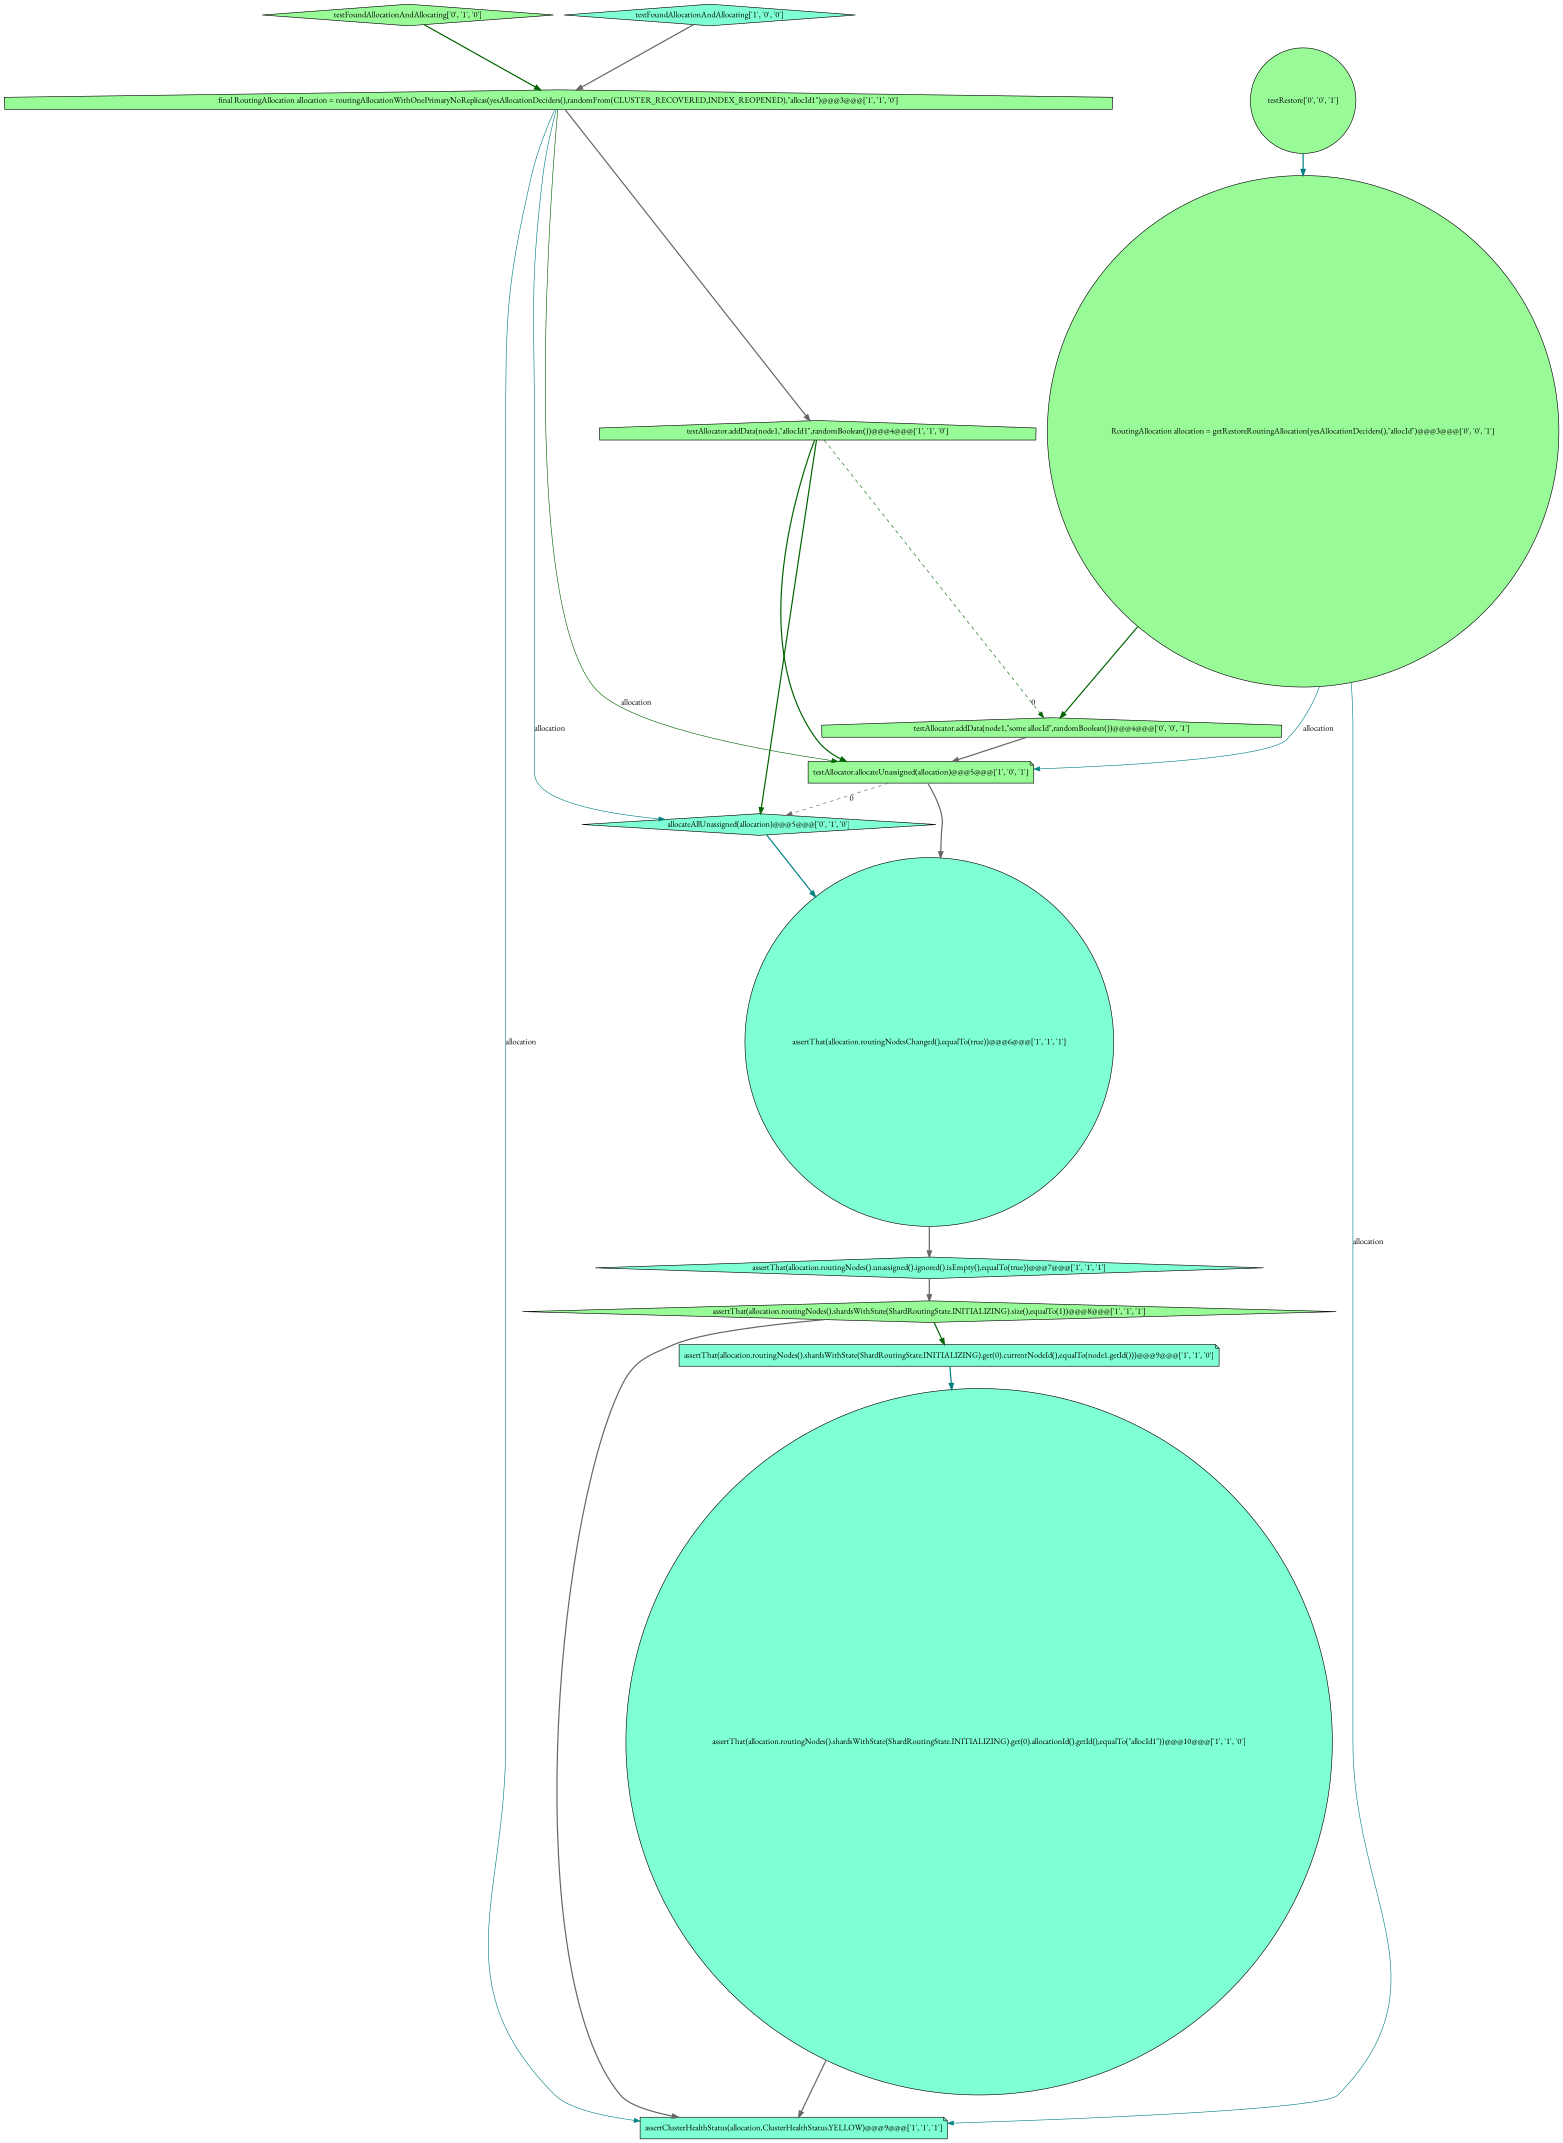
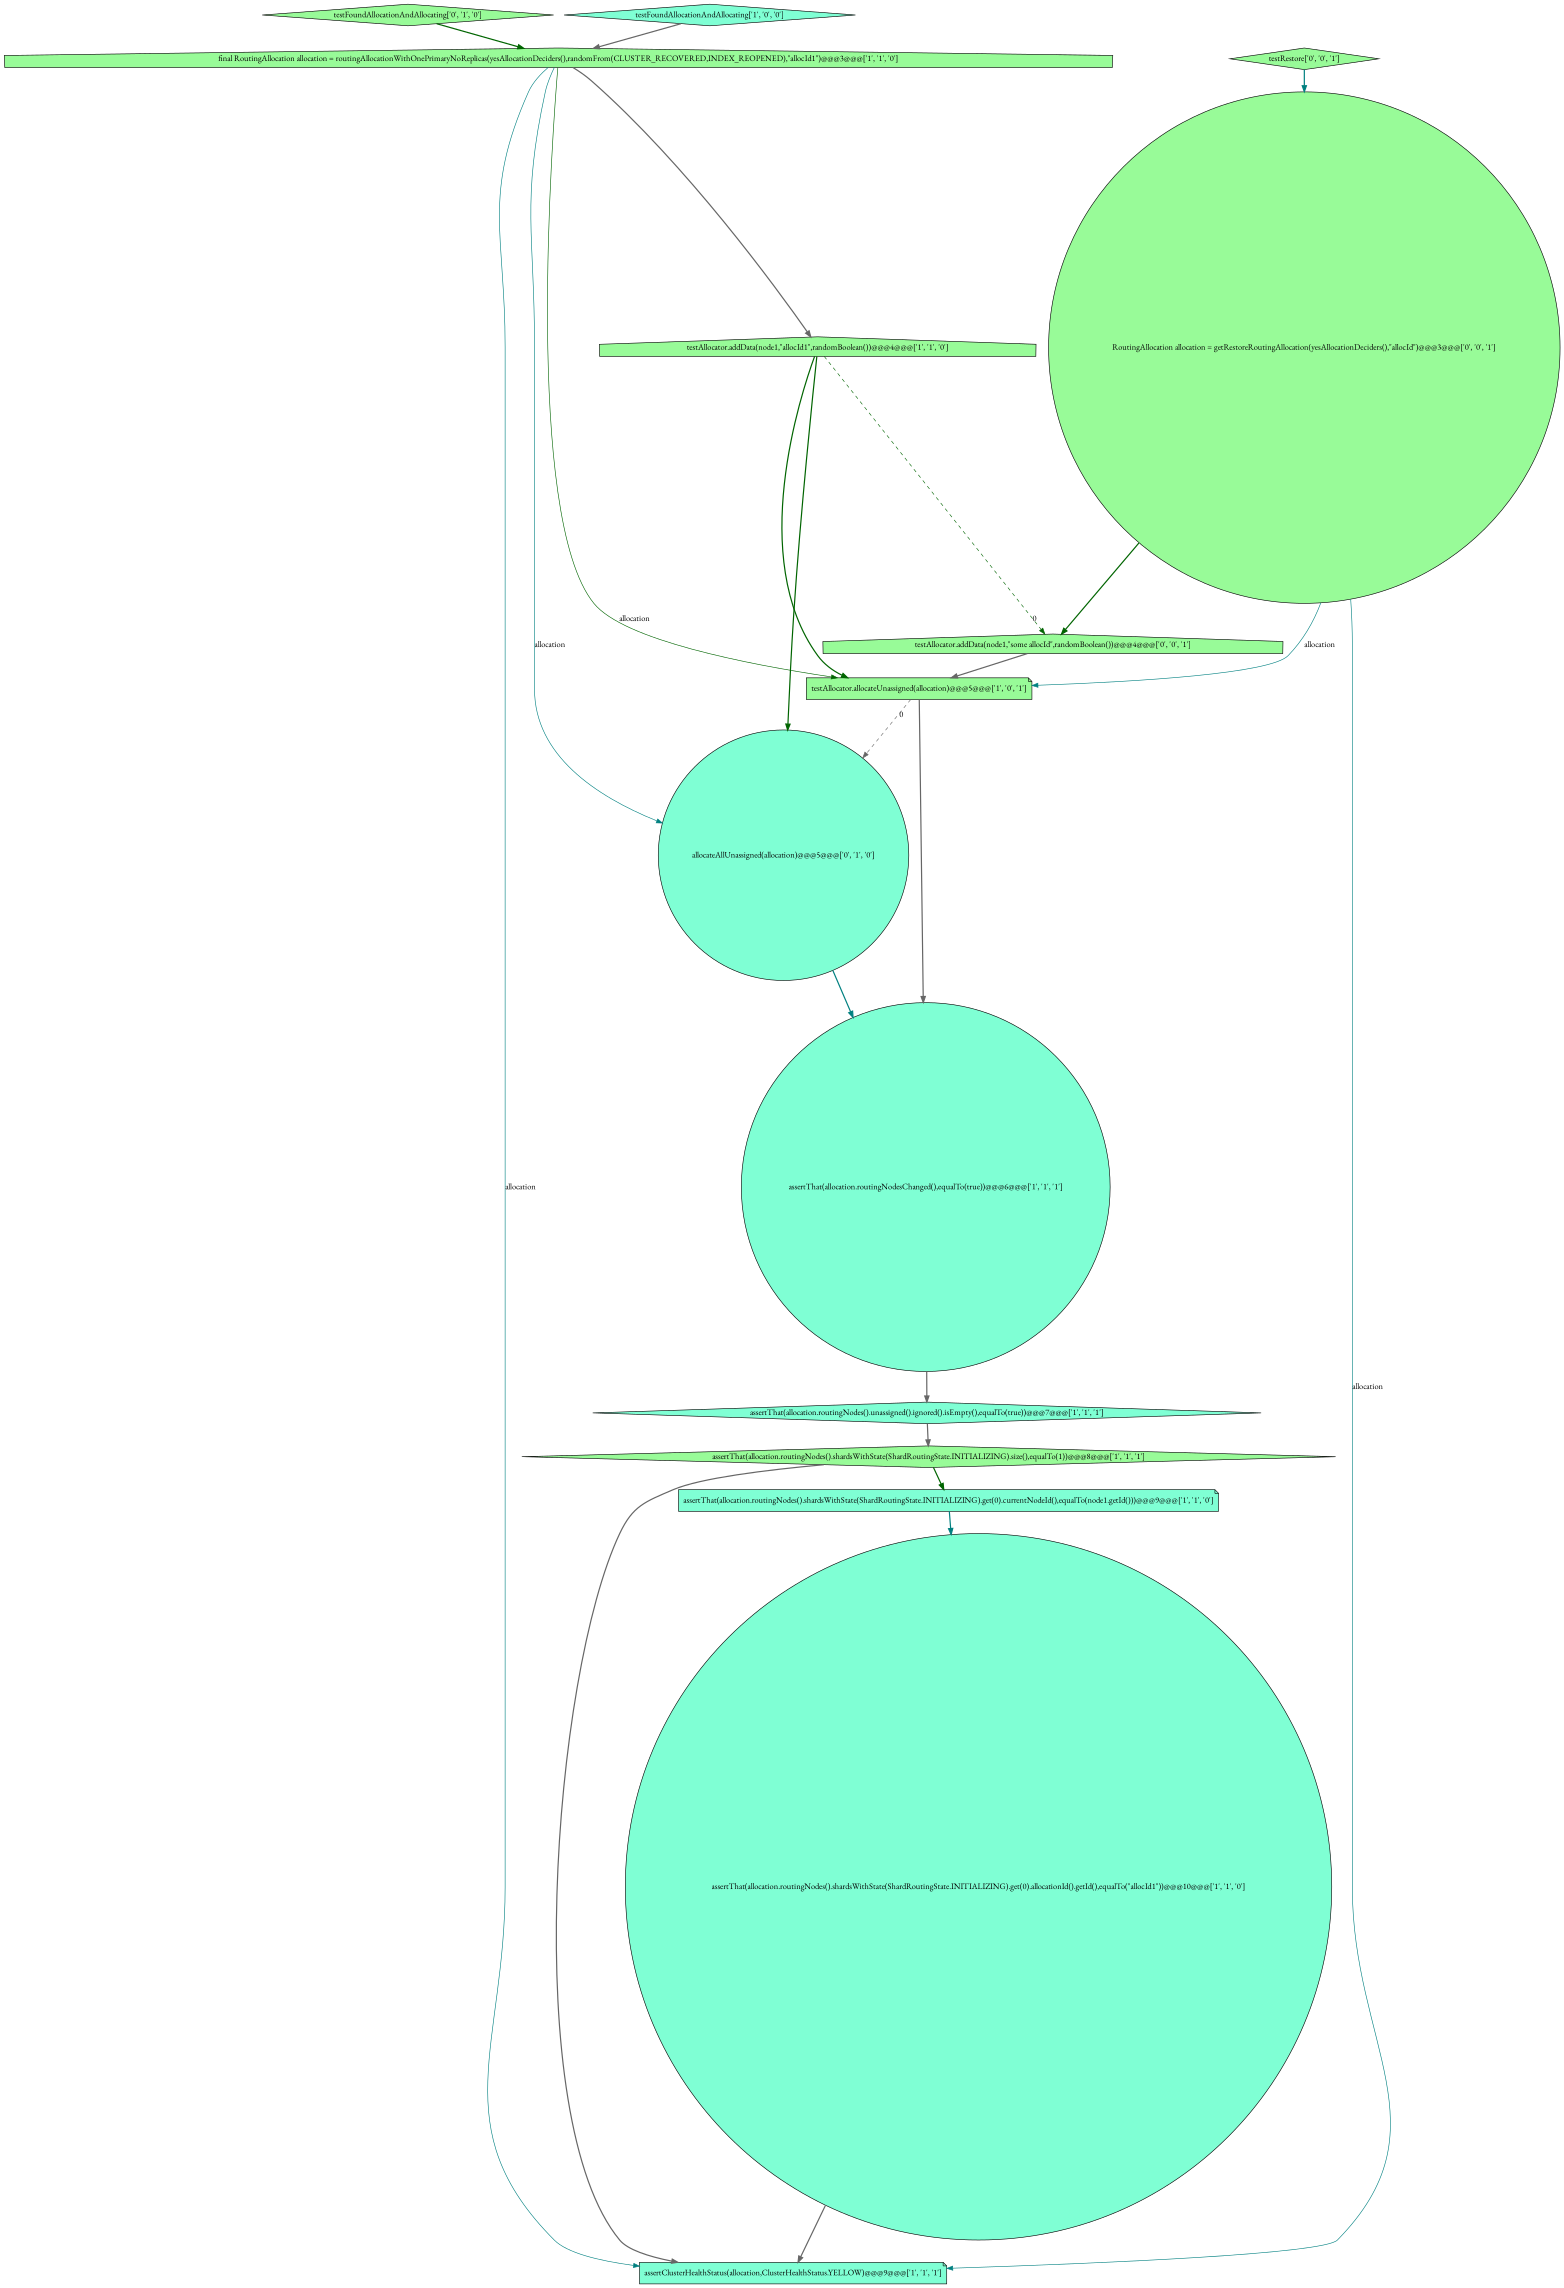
node "testRestore['0', '0', '1']": shape circle -> diamond
node "allocateAllUnassigned(allocation)@@@5@@@['0', '1', '0']": shape diamond -> circle
